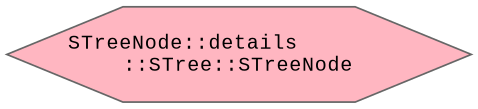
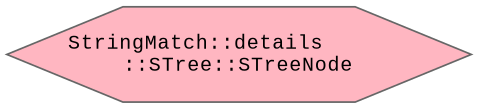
node "STreeNode::details ::STree::STreeNode": label "STreeNode::details ::STree::STreeNode" -> "StringMatch::details ::STree::STreeNode"
